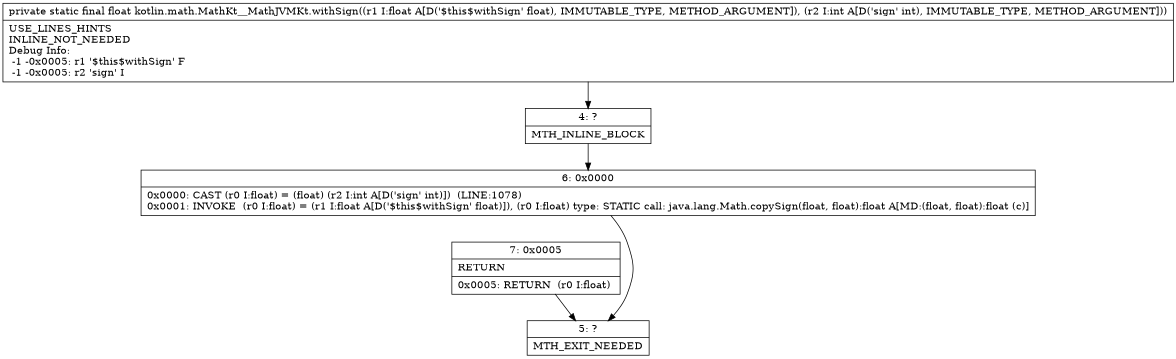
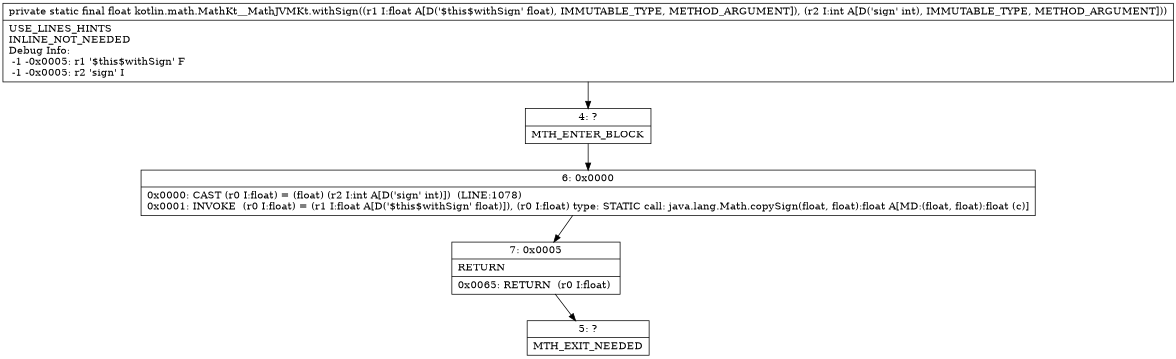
node "4: ?": text "MTH_INLINE_BLOCK" -> "MTH_ENTER_BLOCK"
edge "6: 0x0000" -> "5: ?": now "6: 0x0000" -> "7: 0x0005"
node "7: 0x0005": text "0x0005: RETURN  (r0 I:float)" -> "0x0065: RETURN  (r0 I:float)"
